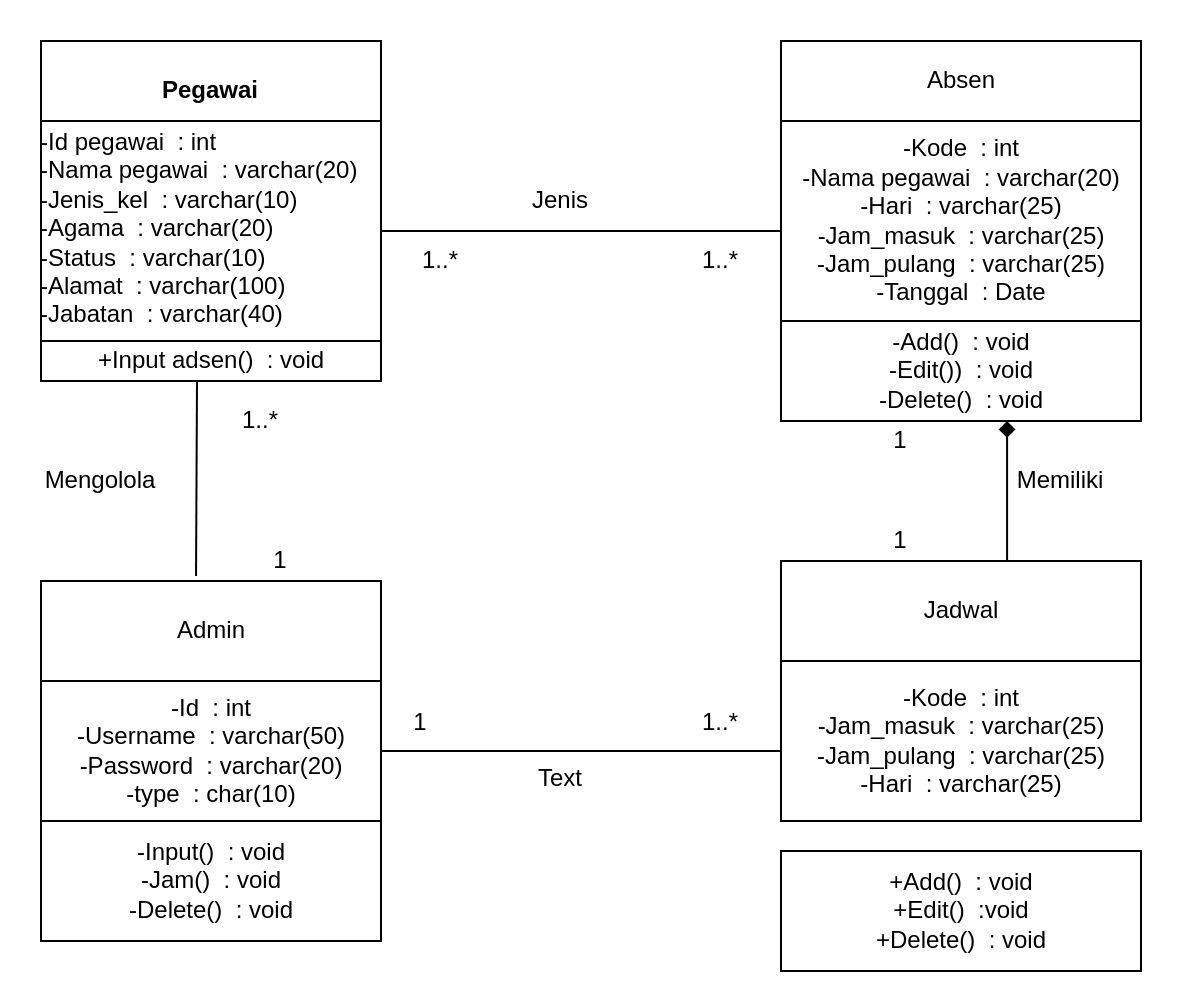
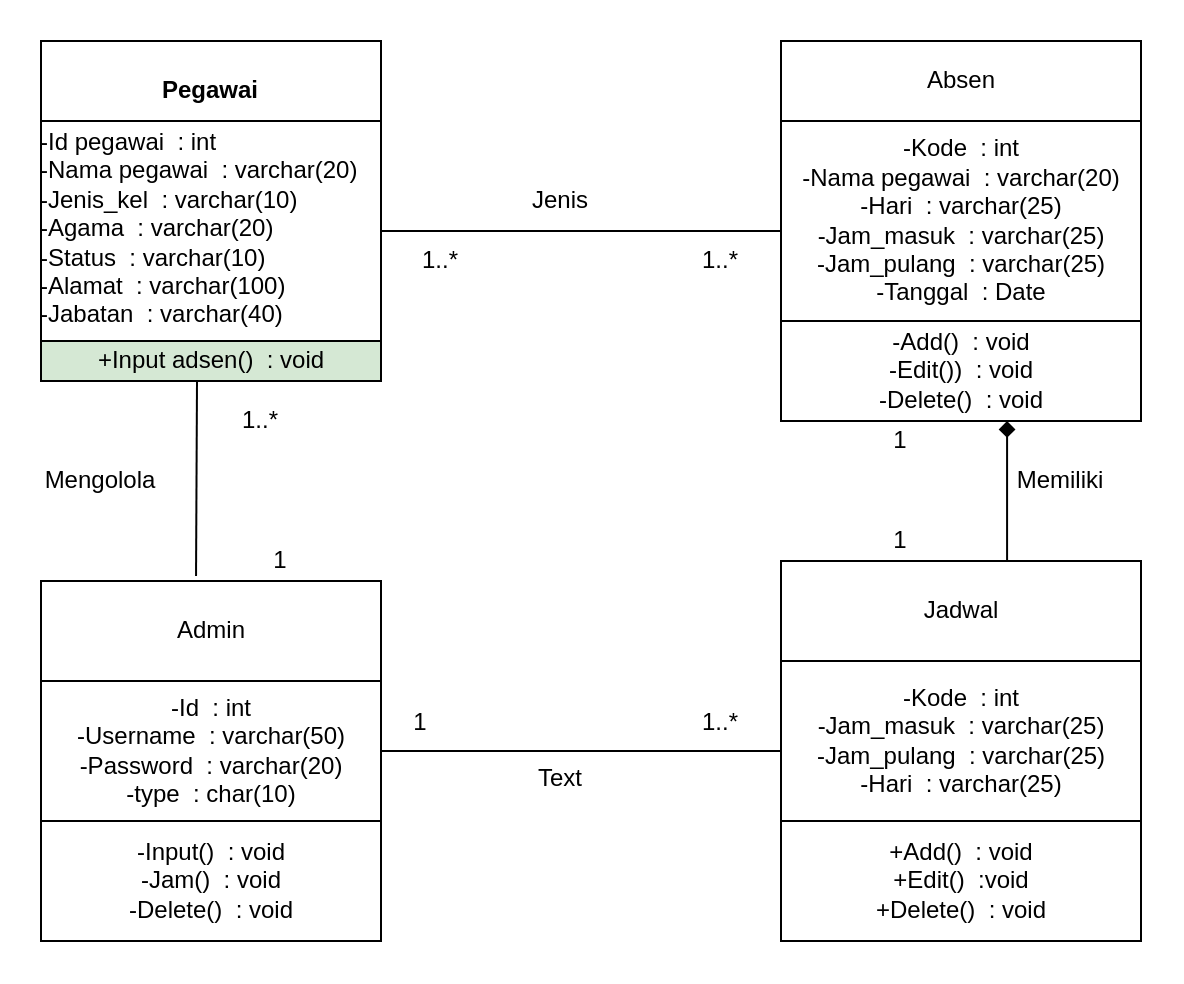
node "+Input adsen() : void": fillcolor #ffffff -> #d5e8d4
node "+Add() : void +Edit() :void +Delete() : void": moved (961, 911) -> (961, 881)
